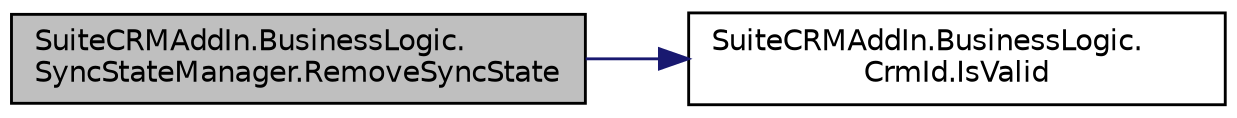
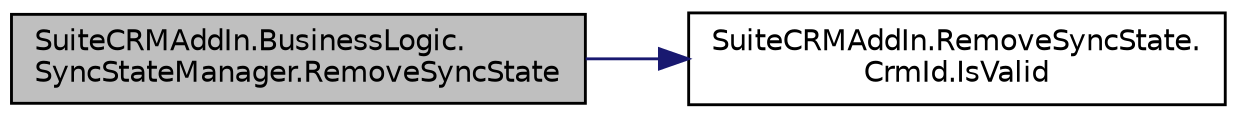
node "SuiteCRMAddIn.BusinessLogic. CrmId.IsValid": label "SuiteCRMAddIn.BusinessLogic. CrmId.IsValid" -> "SuiteCRMAddIn.RemoveSyncState. CrmId.IsValid"
